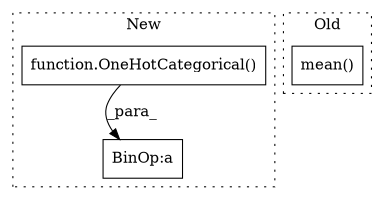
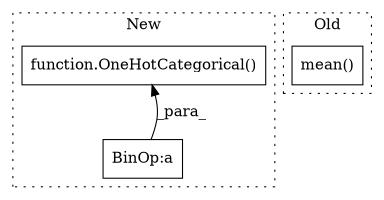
edge "function.OneHotCategorical()" -> "BinOp:a": reversed
